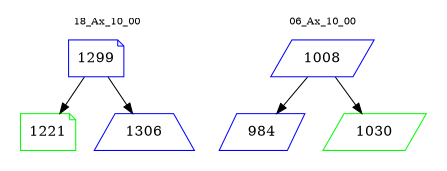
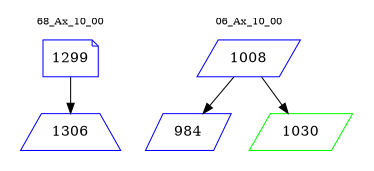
cluster "18_Ax_10_00": label "18_Ax_10_00" -> "68_Ax_10_00"
node "1221": removed
